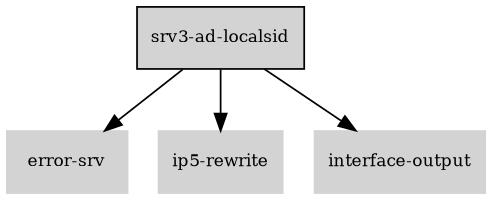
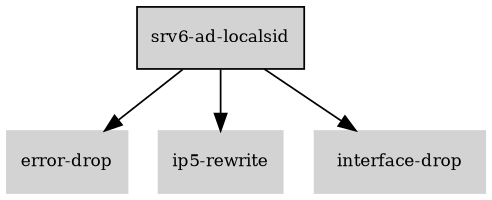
node "srv3-ad-localsid": label "srv3-ad-localsid" -> "srv6-ad-localsid"
node "error-srv": label "error-srv" -> "error-drop"
node "interface-output": label "interface-output" -> "interface-drop"
